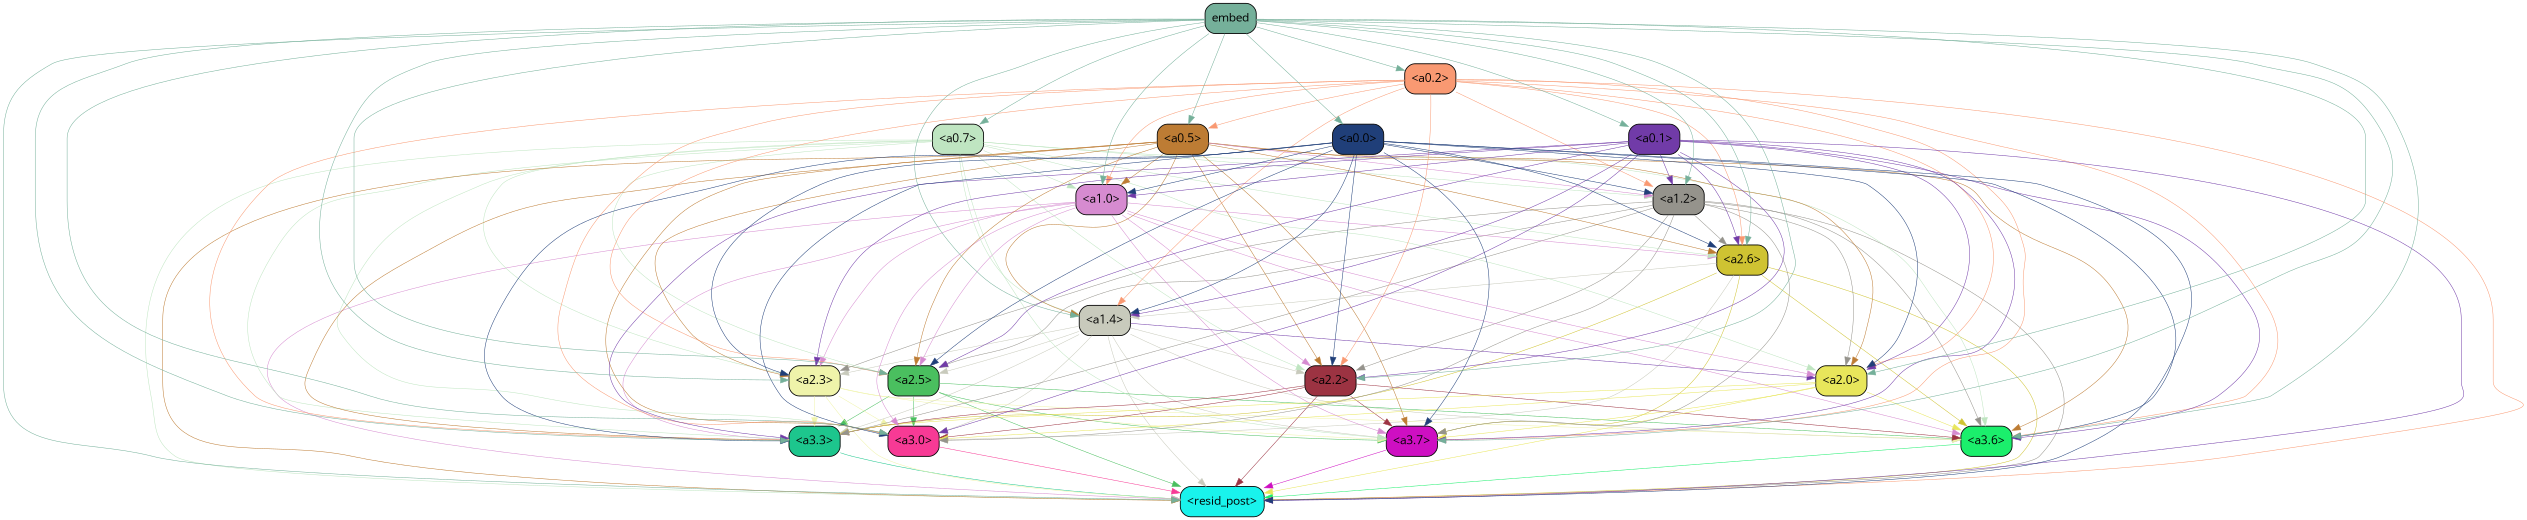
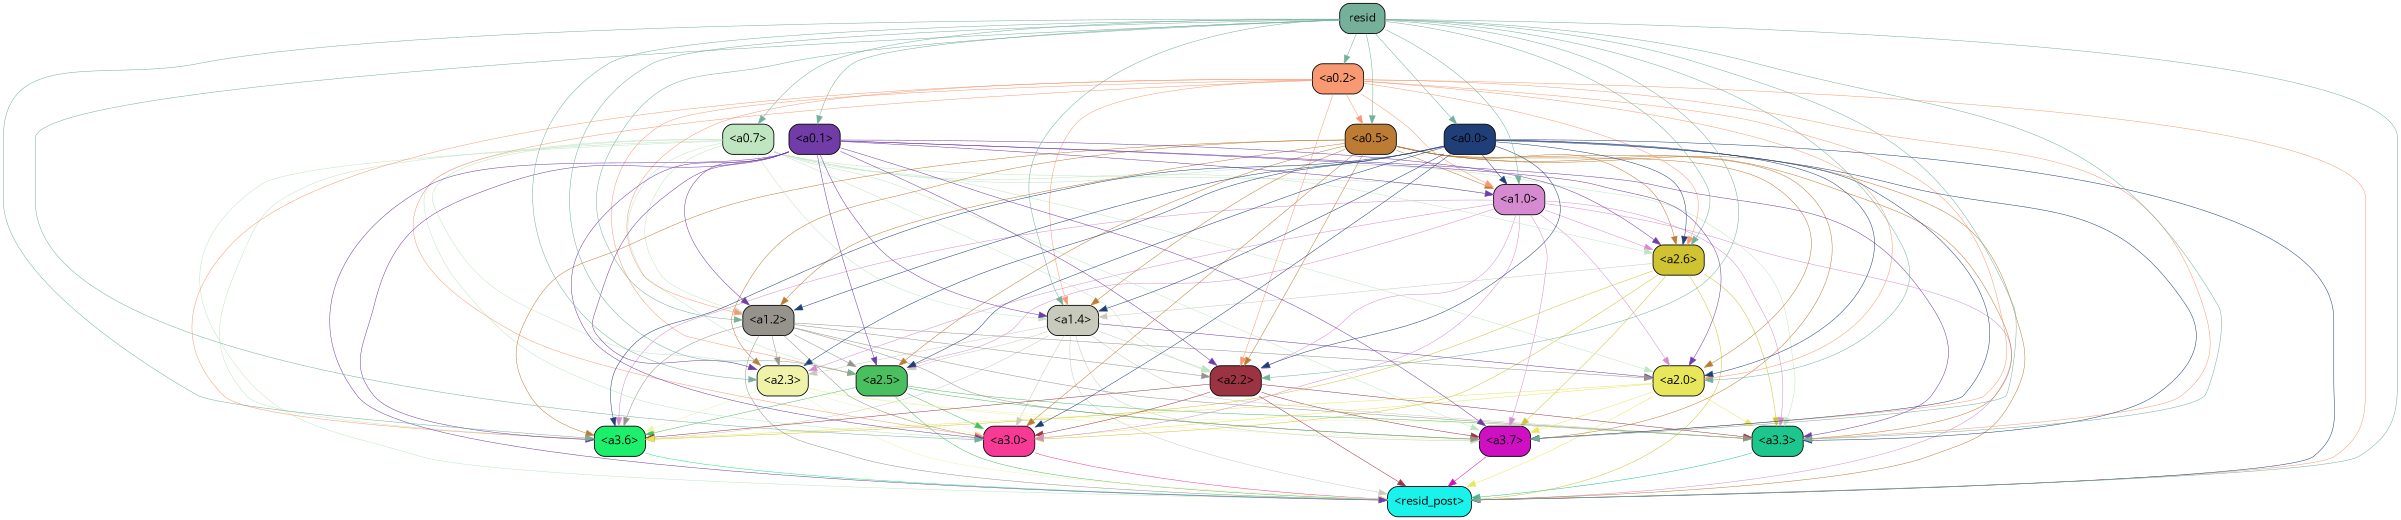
node "embed": label "embed" -> "resid"
edge "<a0.5>" -> "<a1.2>": color #d68bd0 -> #bd7c34
edge "<a1.2>" -> "<a2.6>": removed
edge "<a2.6>" -> "<a3.0>": color #c8cabc -> #cfc332
